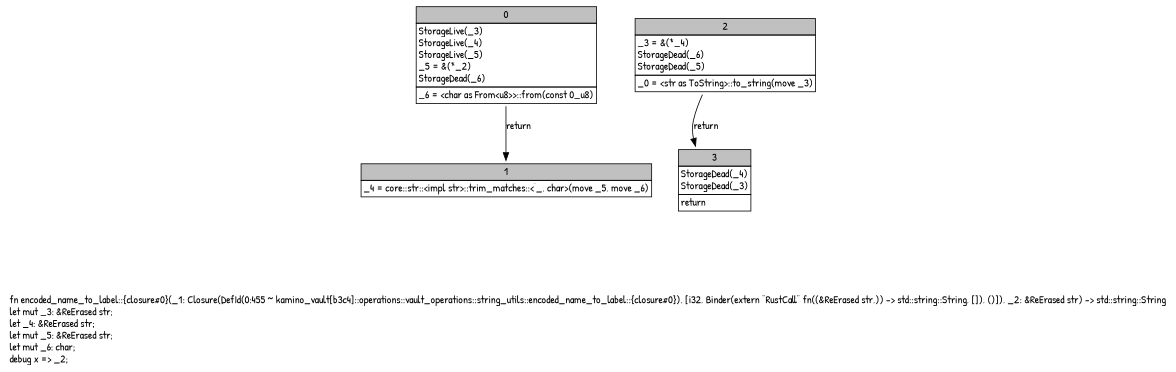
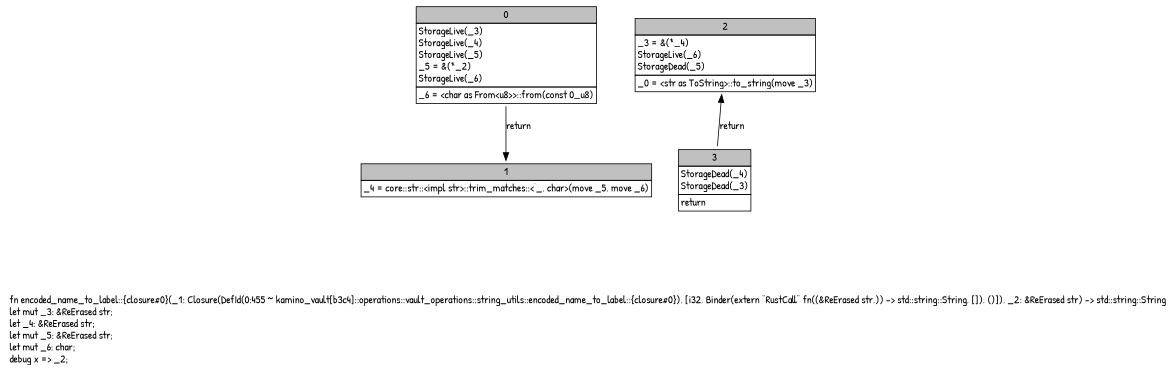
node "2": text "StorageDead(_6)" -> "StorageLive(_6)"
node "0": text "StorageDead(_6)" -> "StorageLive(_6)"
edge "2" -> "3": reversed
